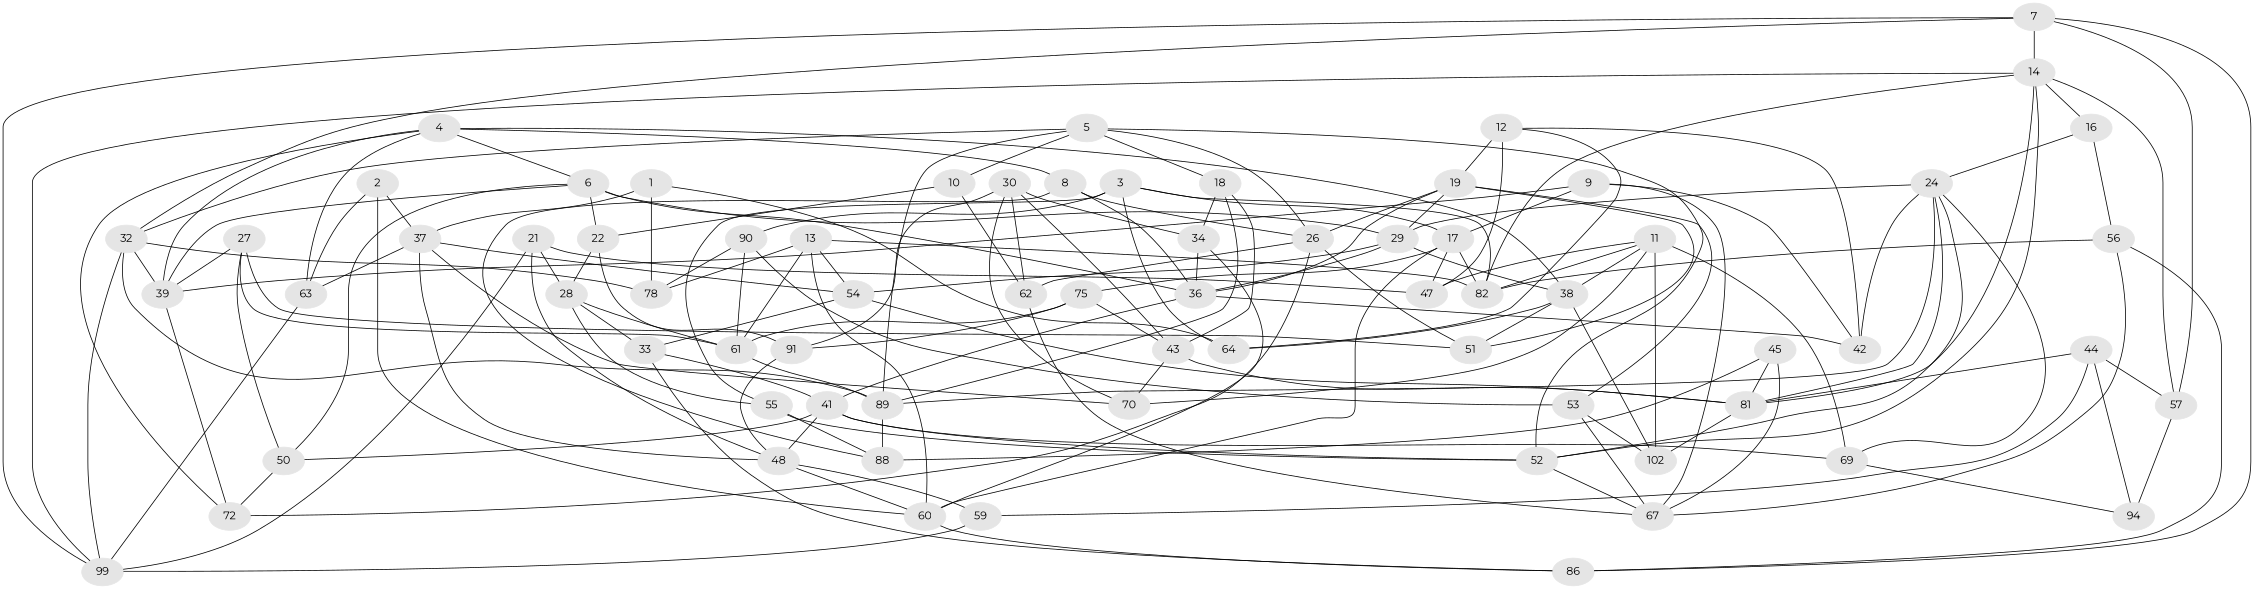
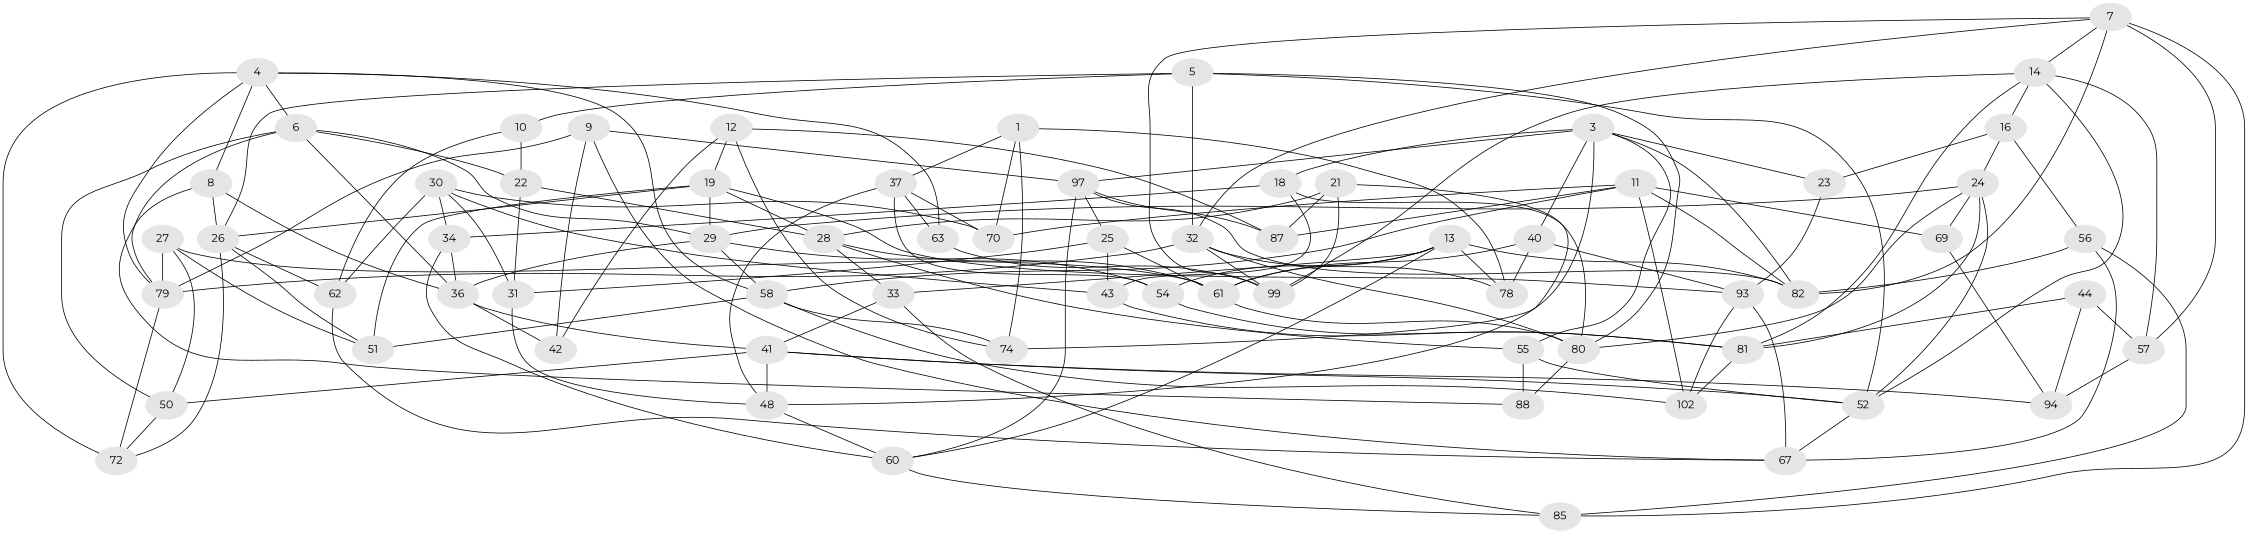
edge "14" -- "82": now "7" -- "82"
edge "5" -- "18": now "3" -- "18"
node "2": removed
node "23": added
node "90": label "90" -> "40"
node "17": label "17" -> "97"
edge "19" -- "36": now "19" -- "28"
edge "24" -- "42": removed
node "39": label "39" -> "79"
node "75": label "75" -> "25"
node "47": label "47" -> "87"
node "38": label "38" -> "58"
edge "54" -- "33": now "13" -- "33"
node "91": label "91" -> "31"
node "64": label "64" -> "74"
node "45": removed
edge "43" -- "70": now "1" -- "70"
node "89": label "89" -> "80"
node "53": label "53" -> "93"
edge "41" -- "69": now "41" -- "94"
node "59": removed
node "86": label "86" -> "85"
